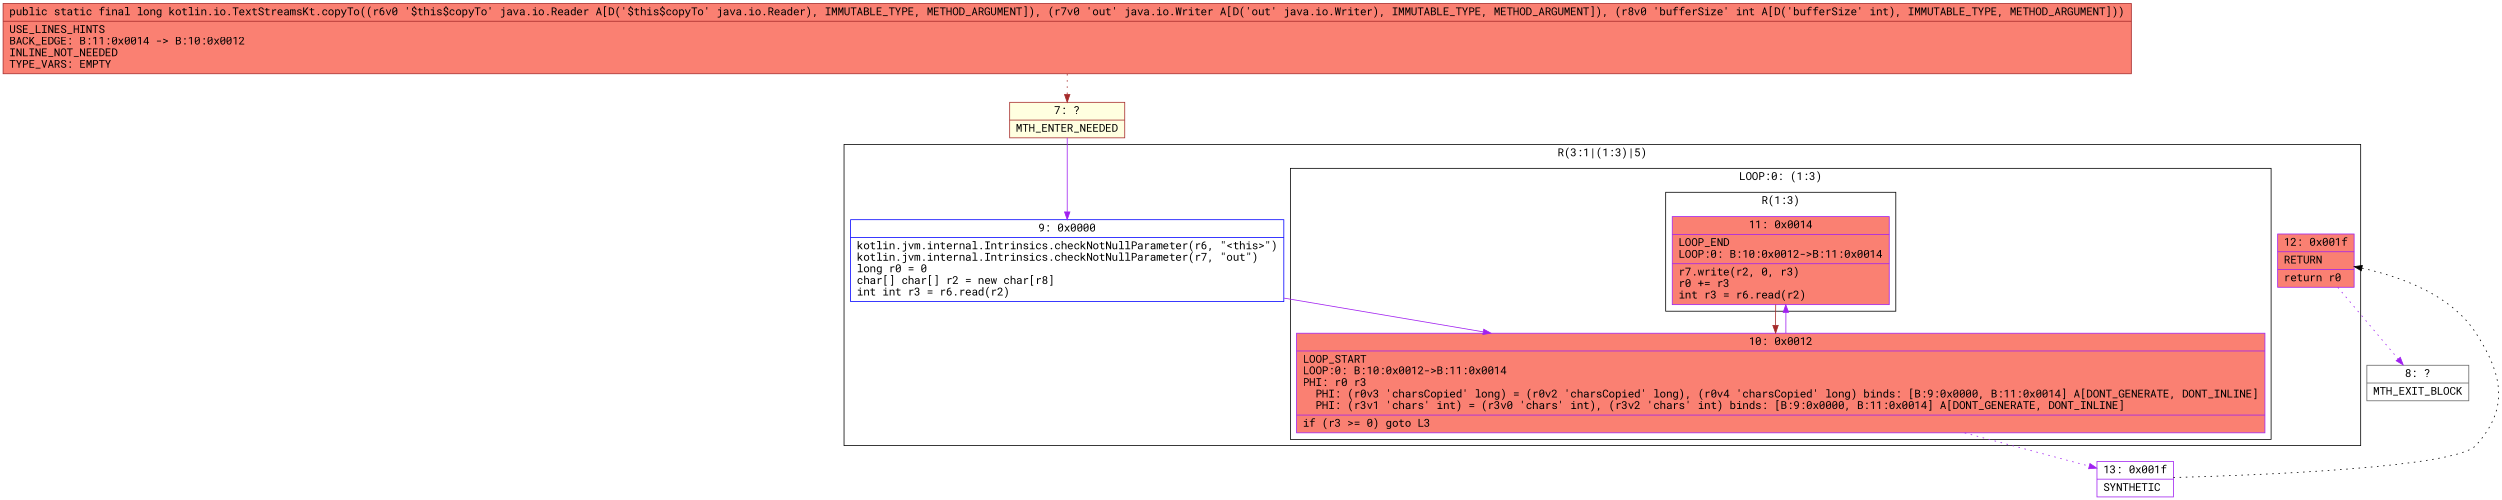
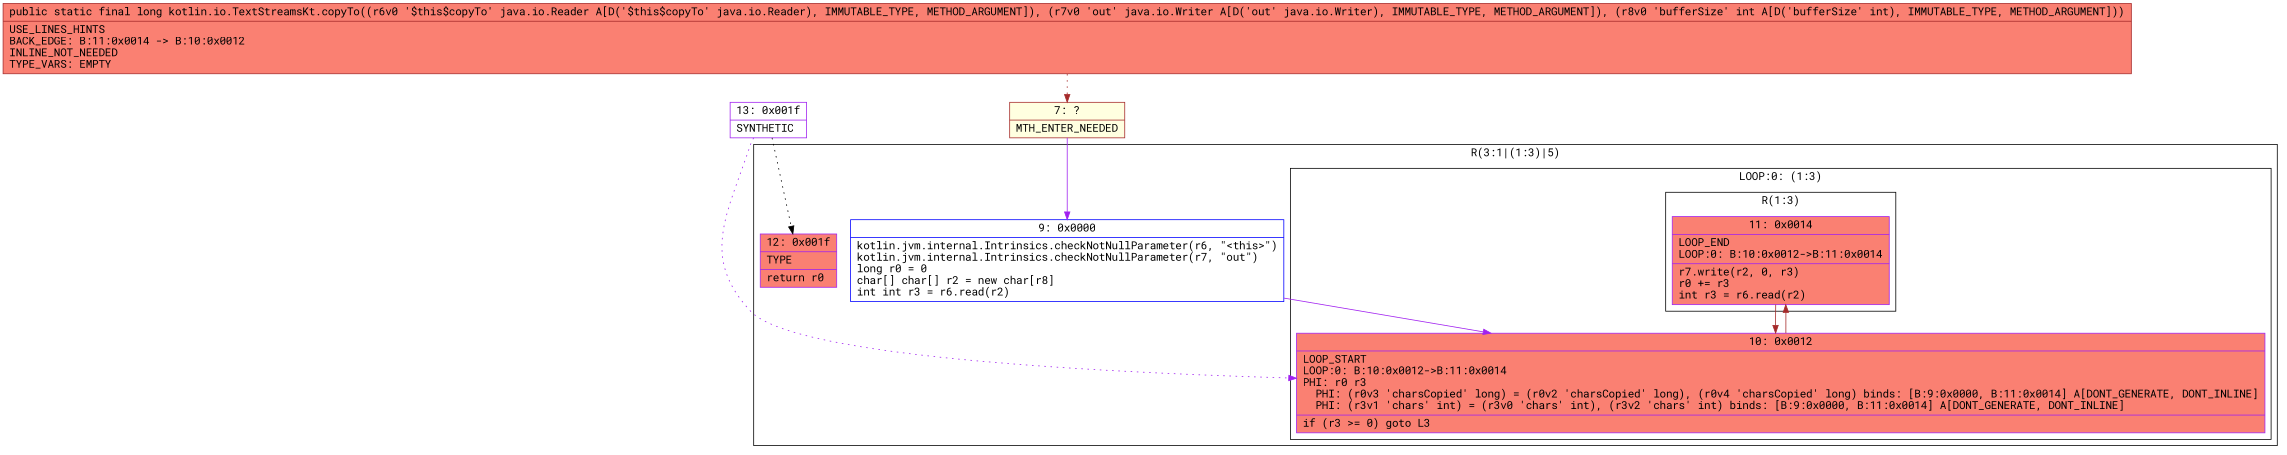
node "12: 0x001f": text "RETURN" -> "TYPE"
edge "10: 0x0012" -> "11: 0x0014": color purple -> brown
node "8: ?": removed
edge "10: 0x0012" -> "13: 0x001f": reversed
